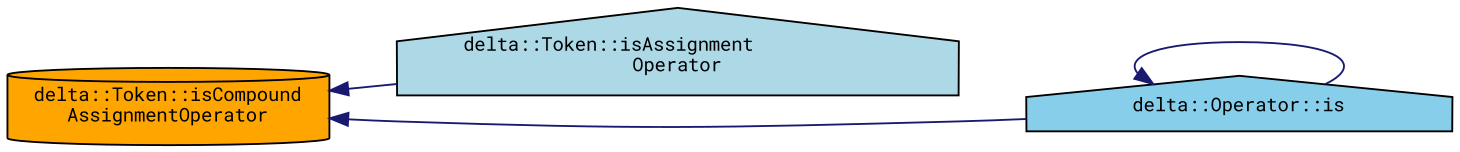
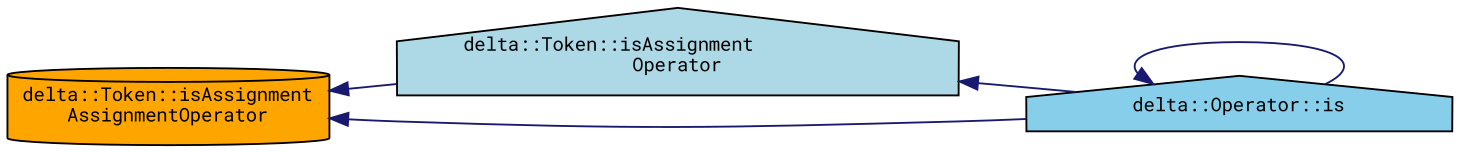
edge "delta::Operator::is" -> "delta::Token::isAssignment Operator": added
node "delta::Token::isCompound AssignmentOperator": label "delta::Token::isCompound AssignmentOperator" -> "delta::Token::isAssignment AssignmentOperator"
